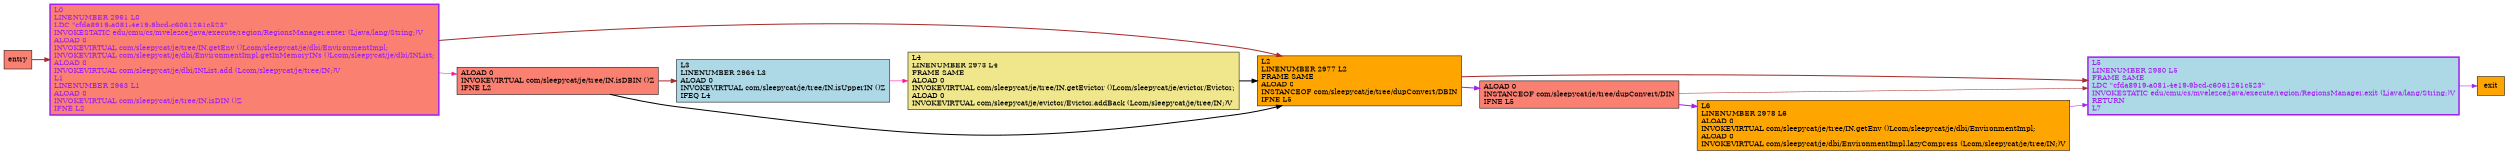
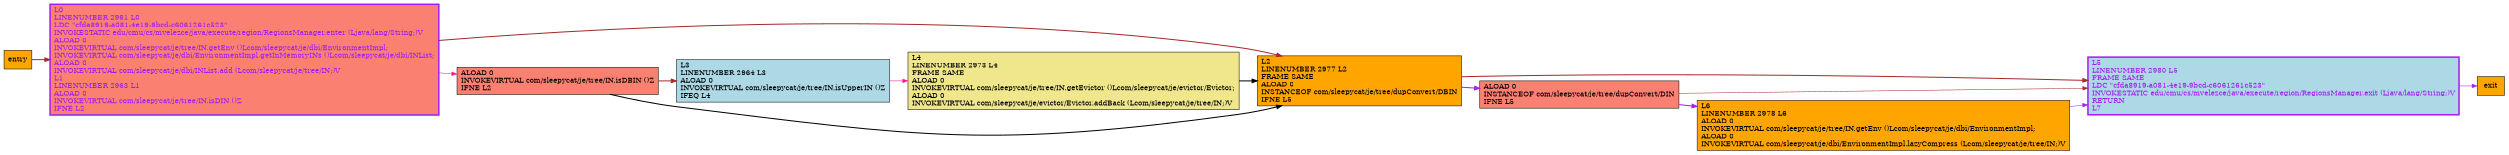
node "entry": fillcolor salmon -> orange
